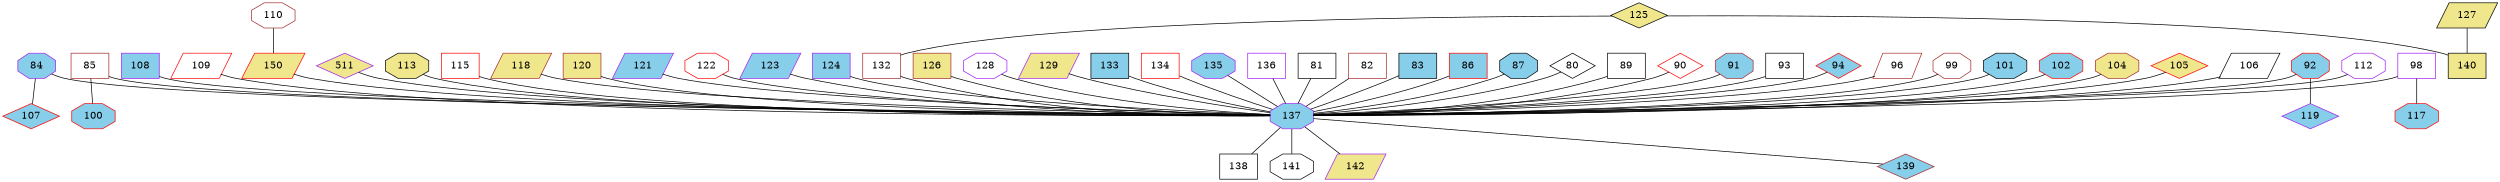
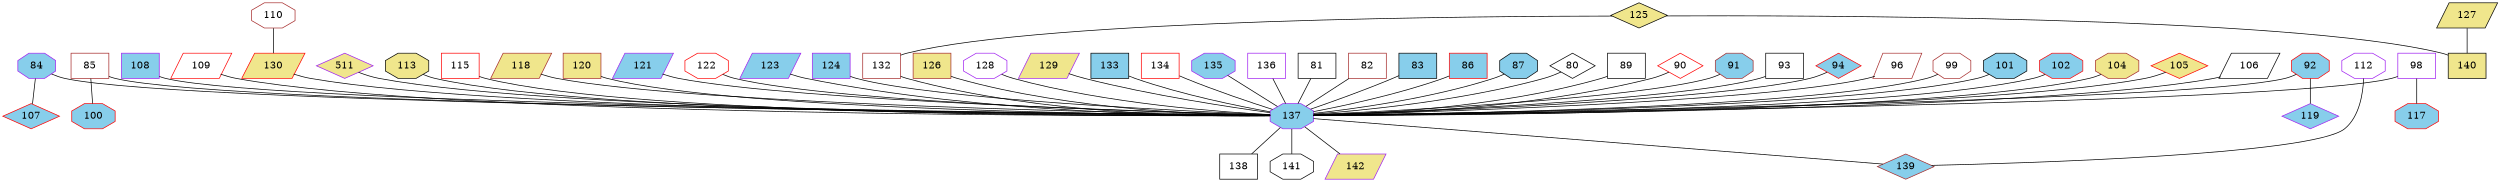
node "150": label "150" -> "130"
edge "112" -- "137": now "112" -- "139"
